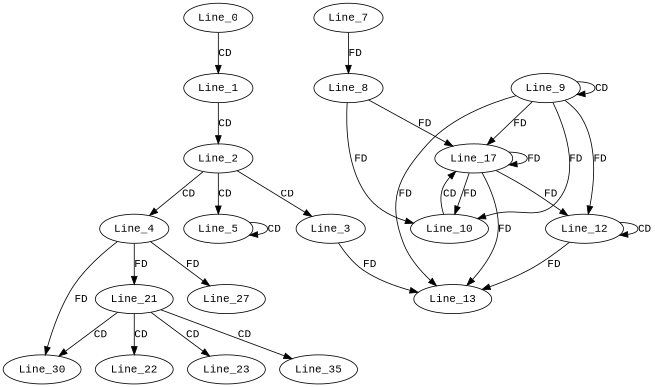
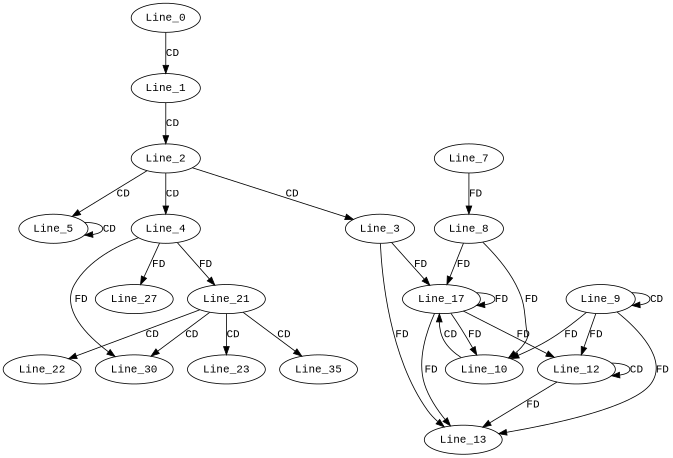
edge "Line_9" -> "Line_17": now "Line_3" -> "Line_17"
